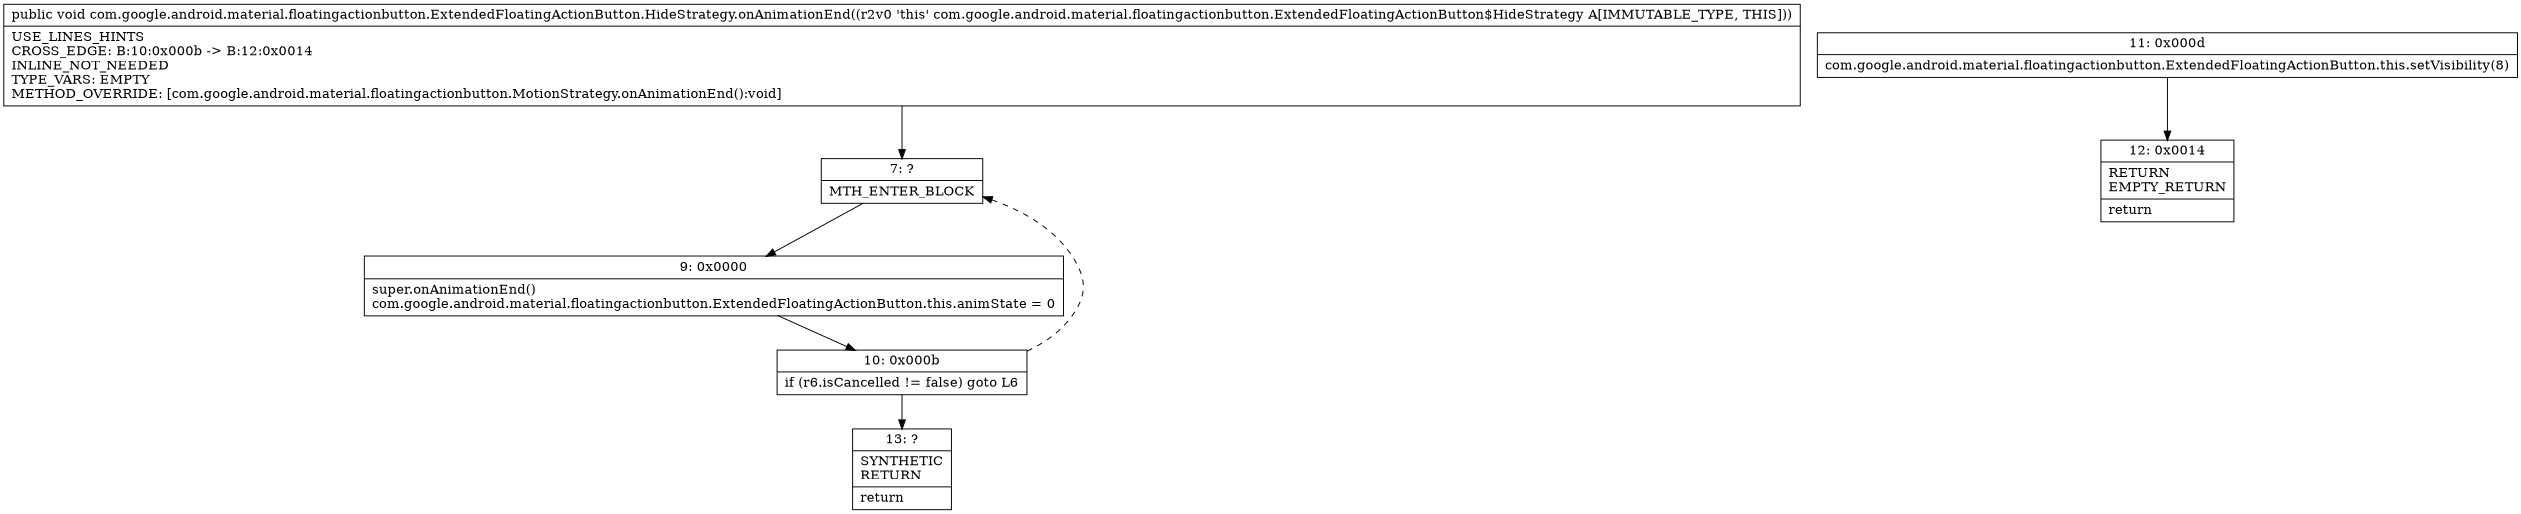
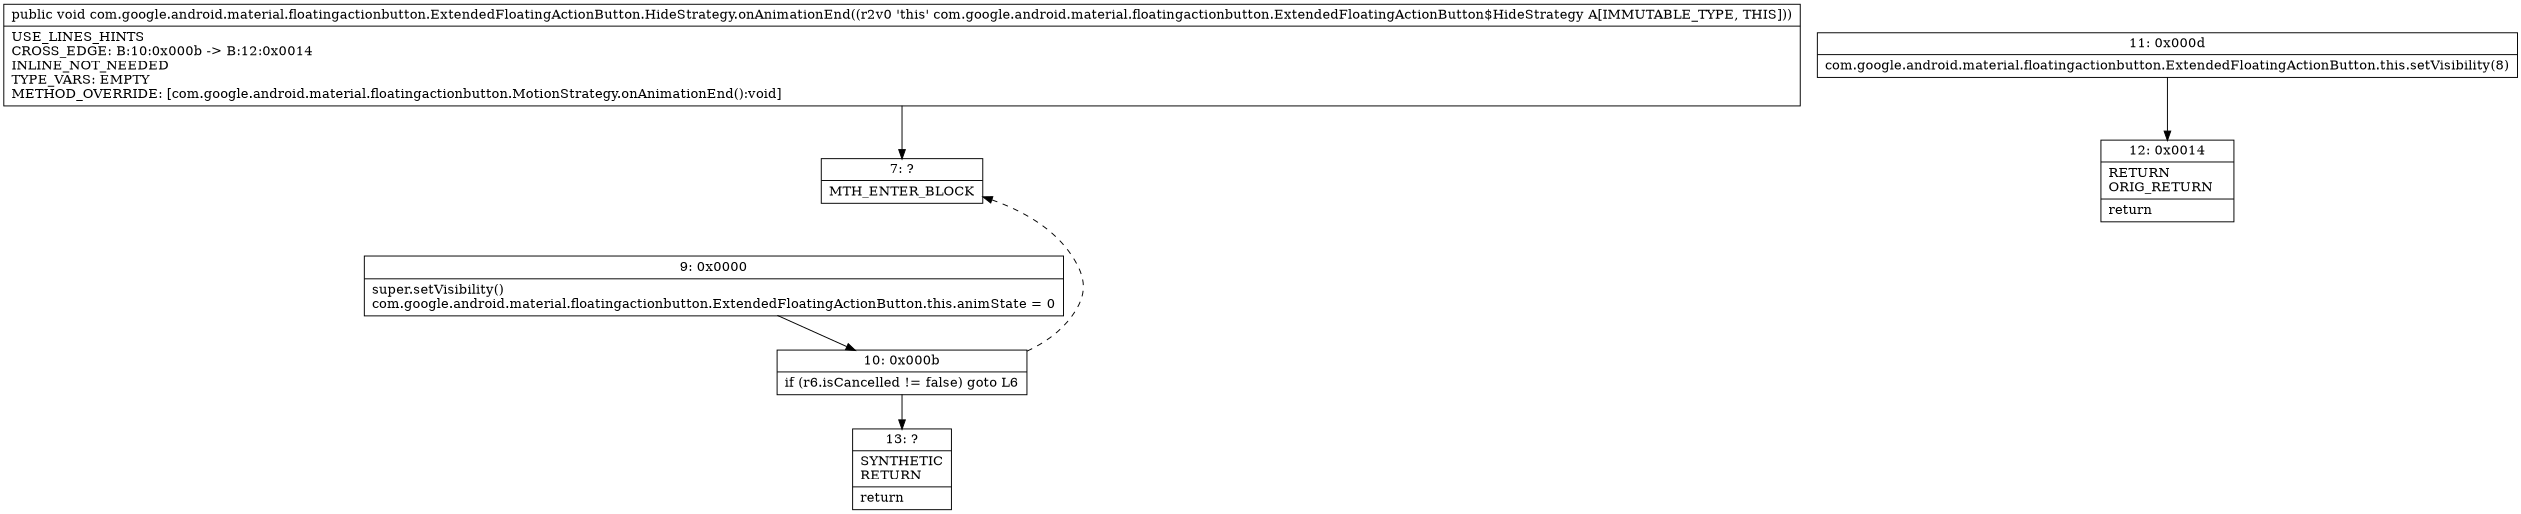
node "12: 0x0014": text "EMPTY_RETURN" -> "ORIG_RETURN"
edge "7: ?" -> "9: 0x0000": removed
node "9: 0x0000": text "super.onAnimationEnd()" -> "super.setVisibility()"
